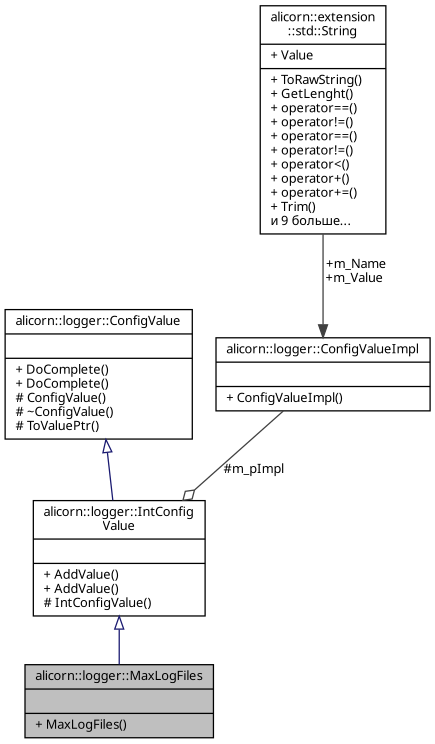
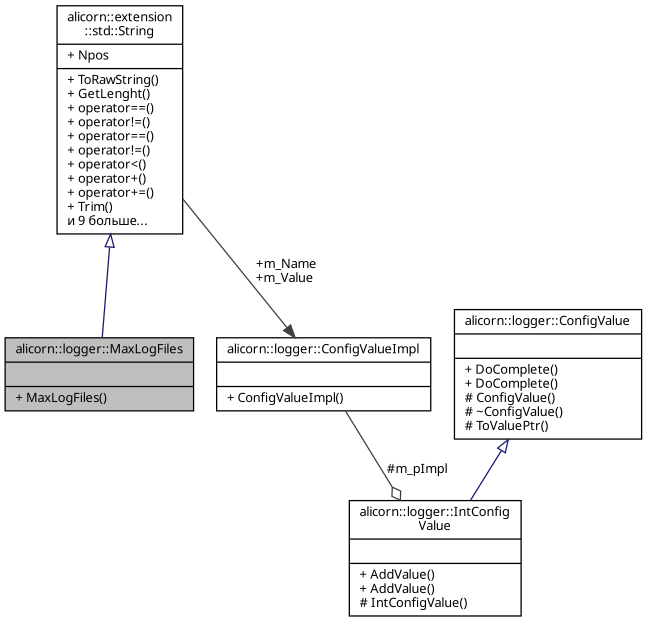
node "alicorn::extension": text "+ Value" -> "+ Npos"
edge "alicorn::logger::MaxLogFiles" -> "alicorn::logger::IntConfig": now "alicorn::logger::MaxLogFiles" -> "alicorn::extension"
